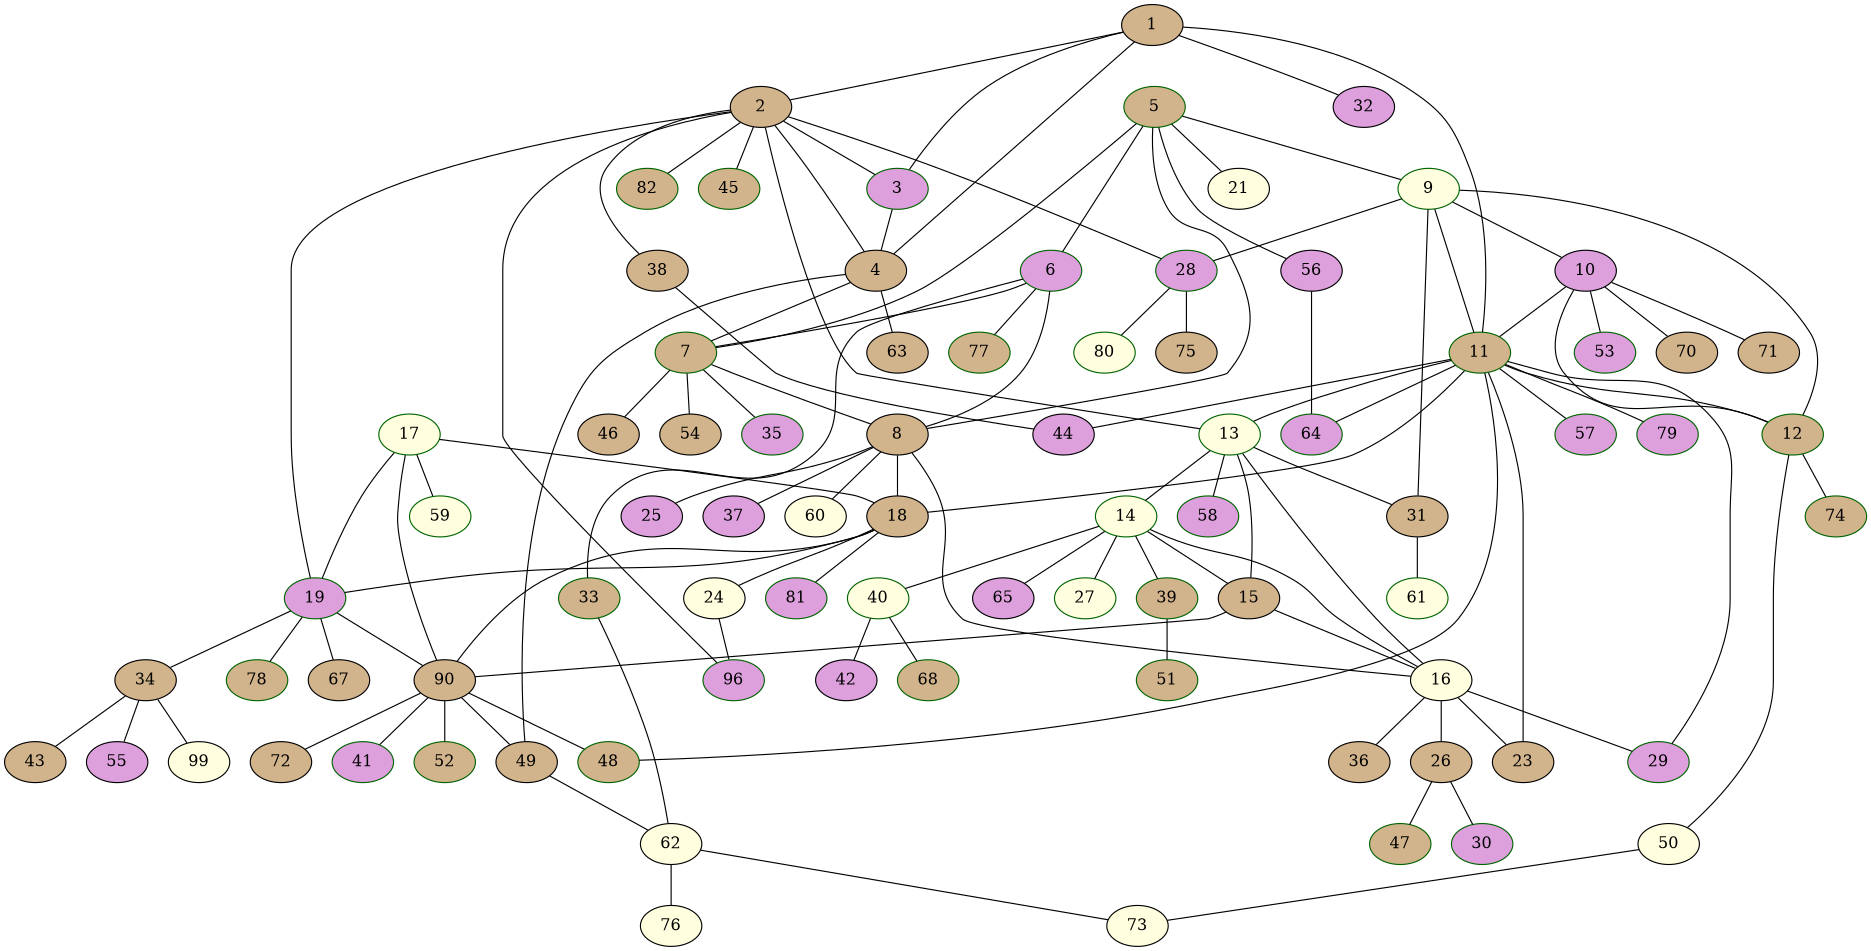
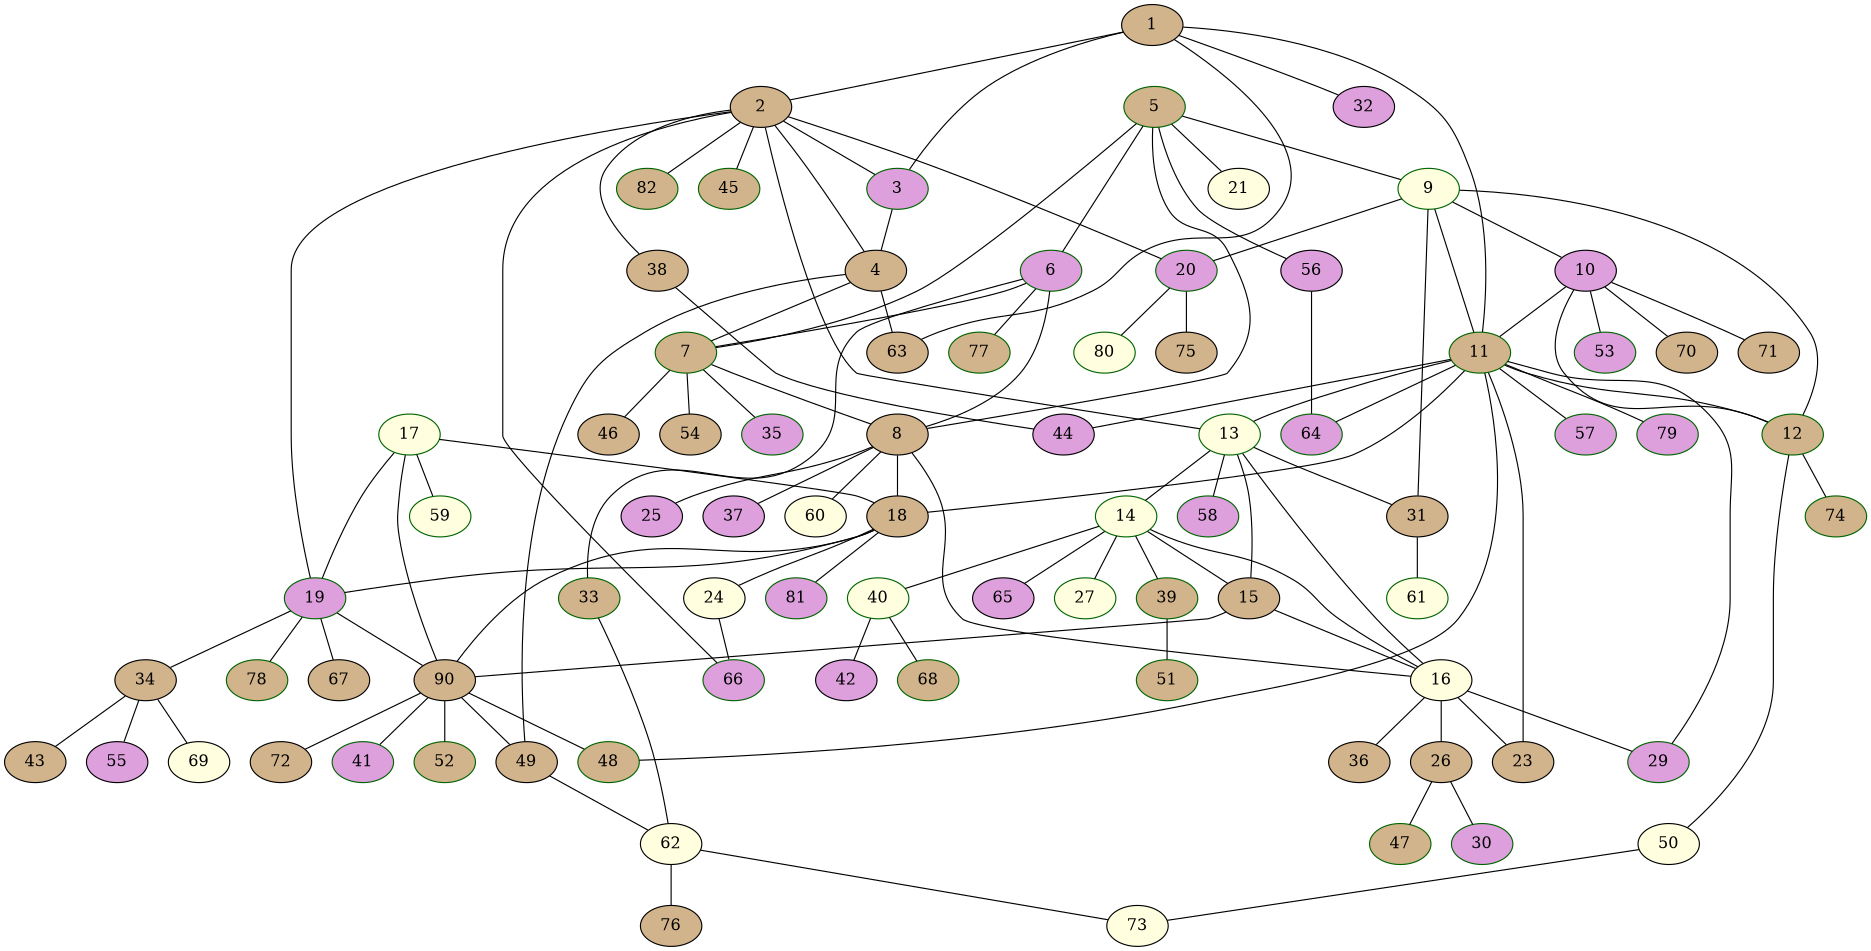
edge "1" -- "4": now "1" -- "63"
node "28": label "28" -> "20"
node "96": label "96" -> "66"
node "99": label "99" -> "69"
node "76": fillcolor lightyellow -> tan
